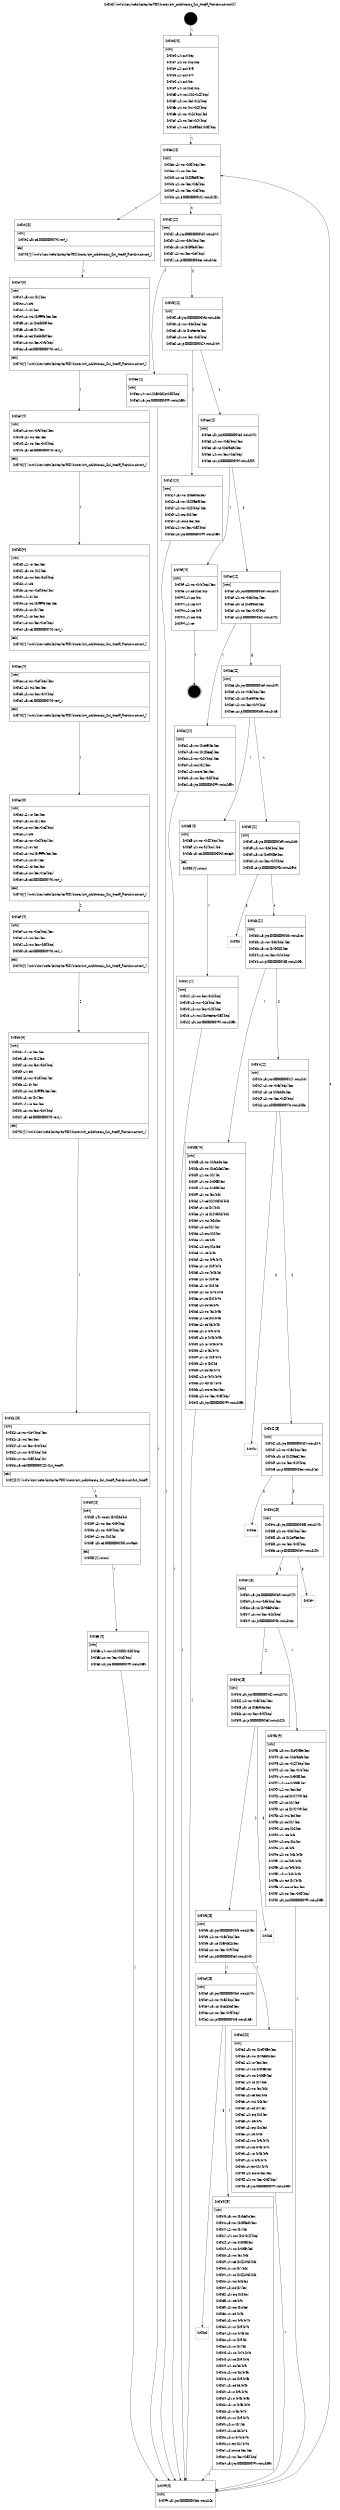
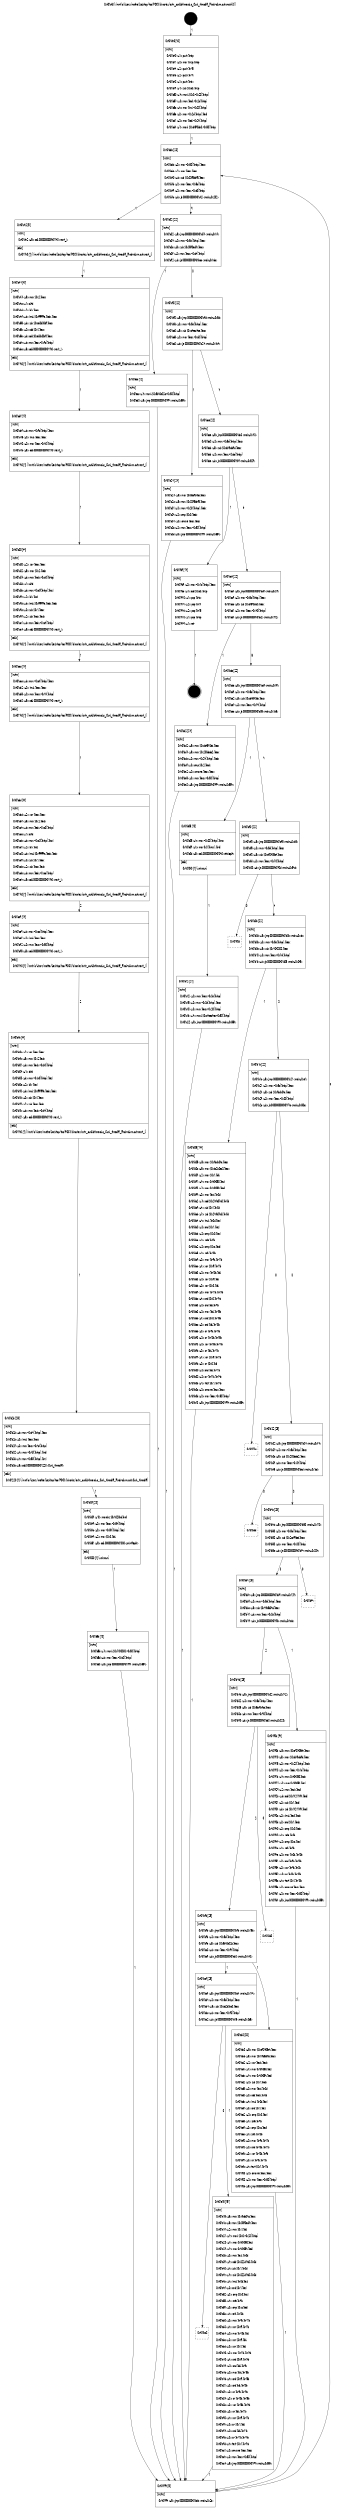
edge "0x401c80 [44]" -> "0x401cac [17]": added, label "1"
